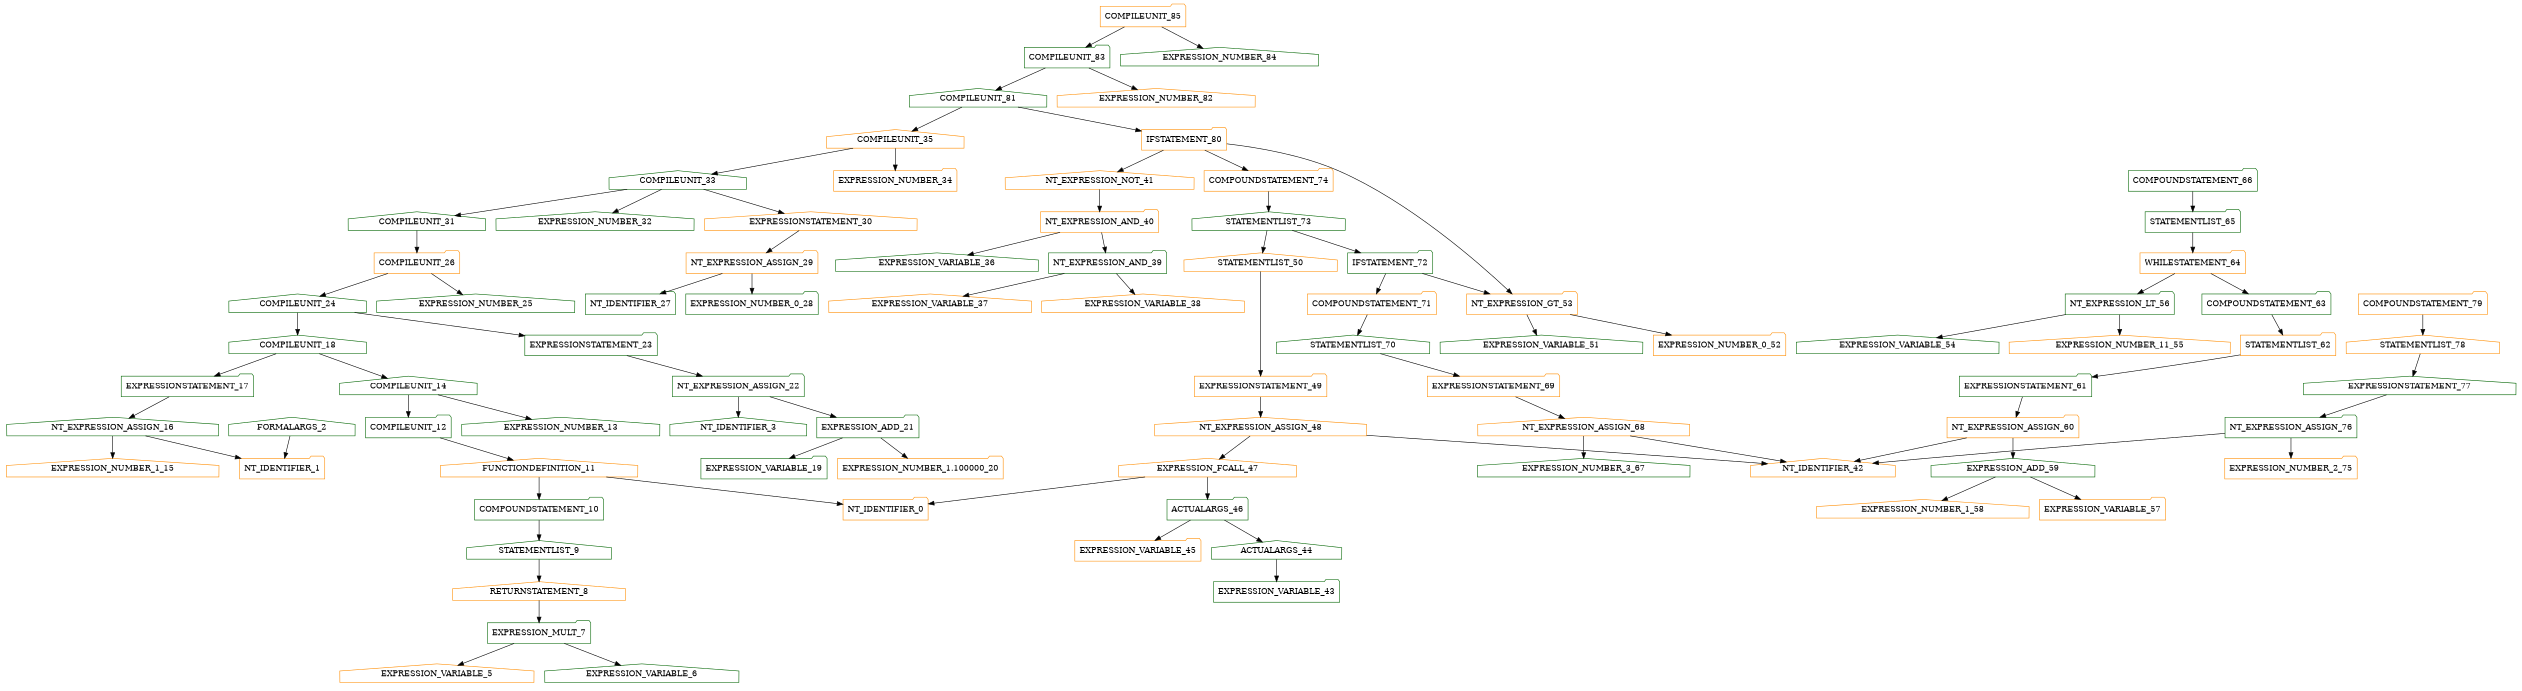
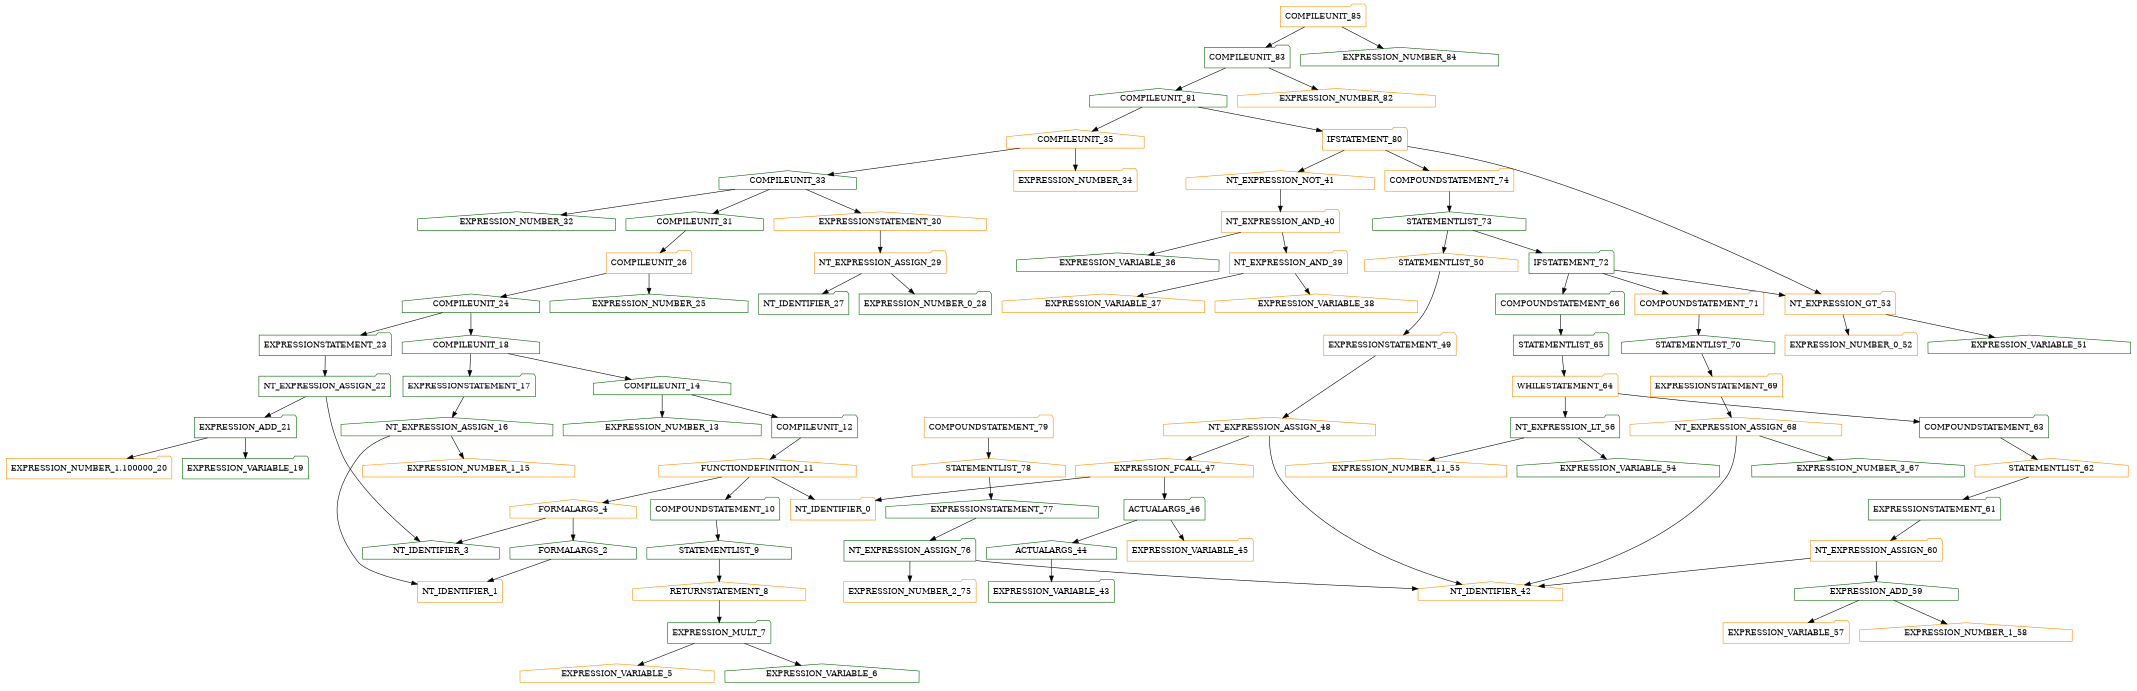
node "NT_EXPRESSION_AND_39": color darkgreen -> darkorange
edge "IFSTATEMENT_72" -> "COMPOUNDSTATEMENT_66": added
node "STATEMENTLIST_62": shape folder -> house
node "FORMALARGS_4": added
